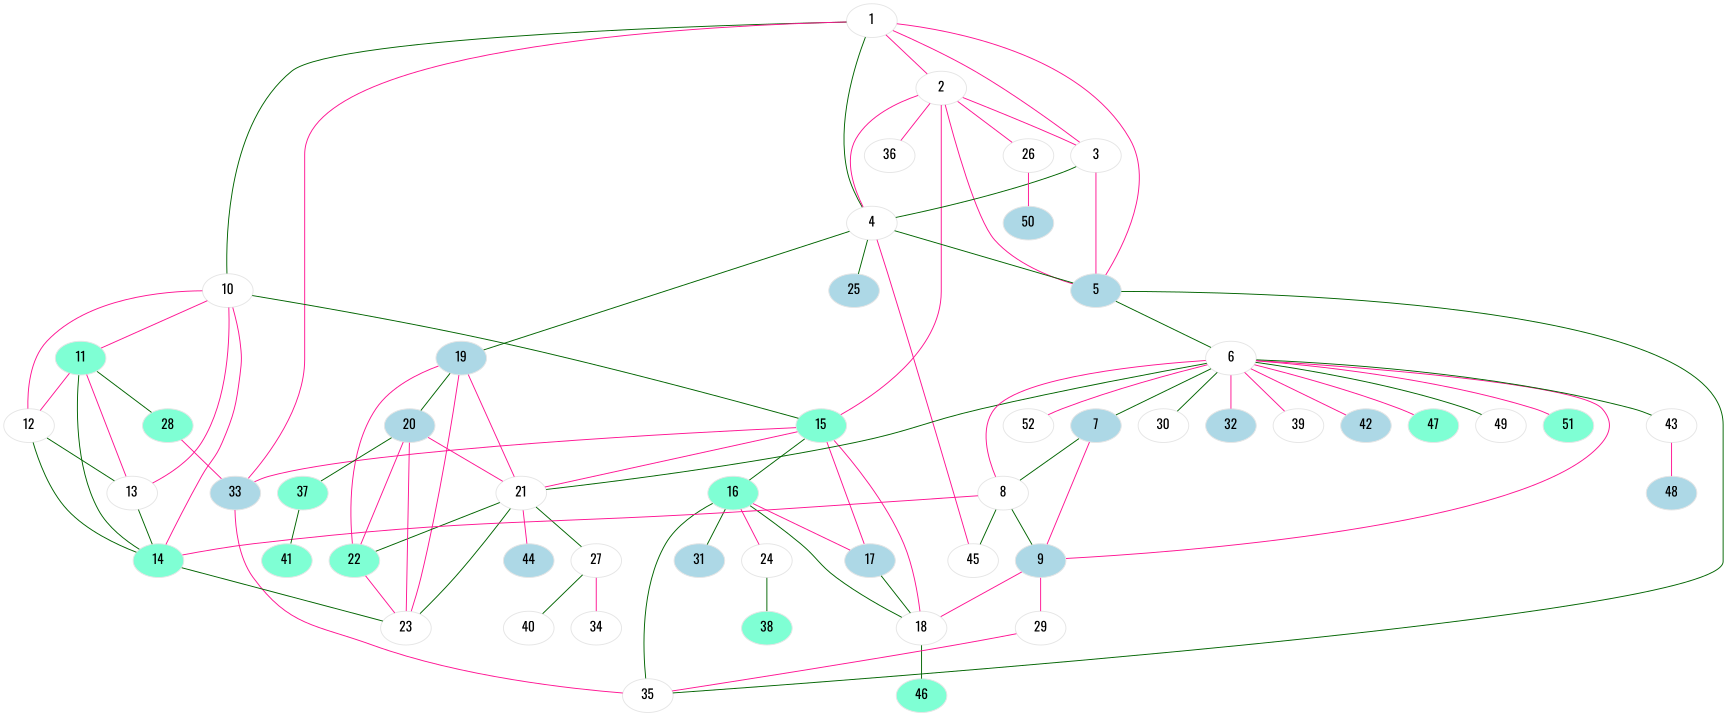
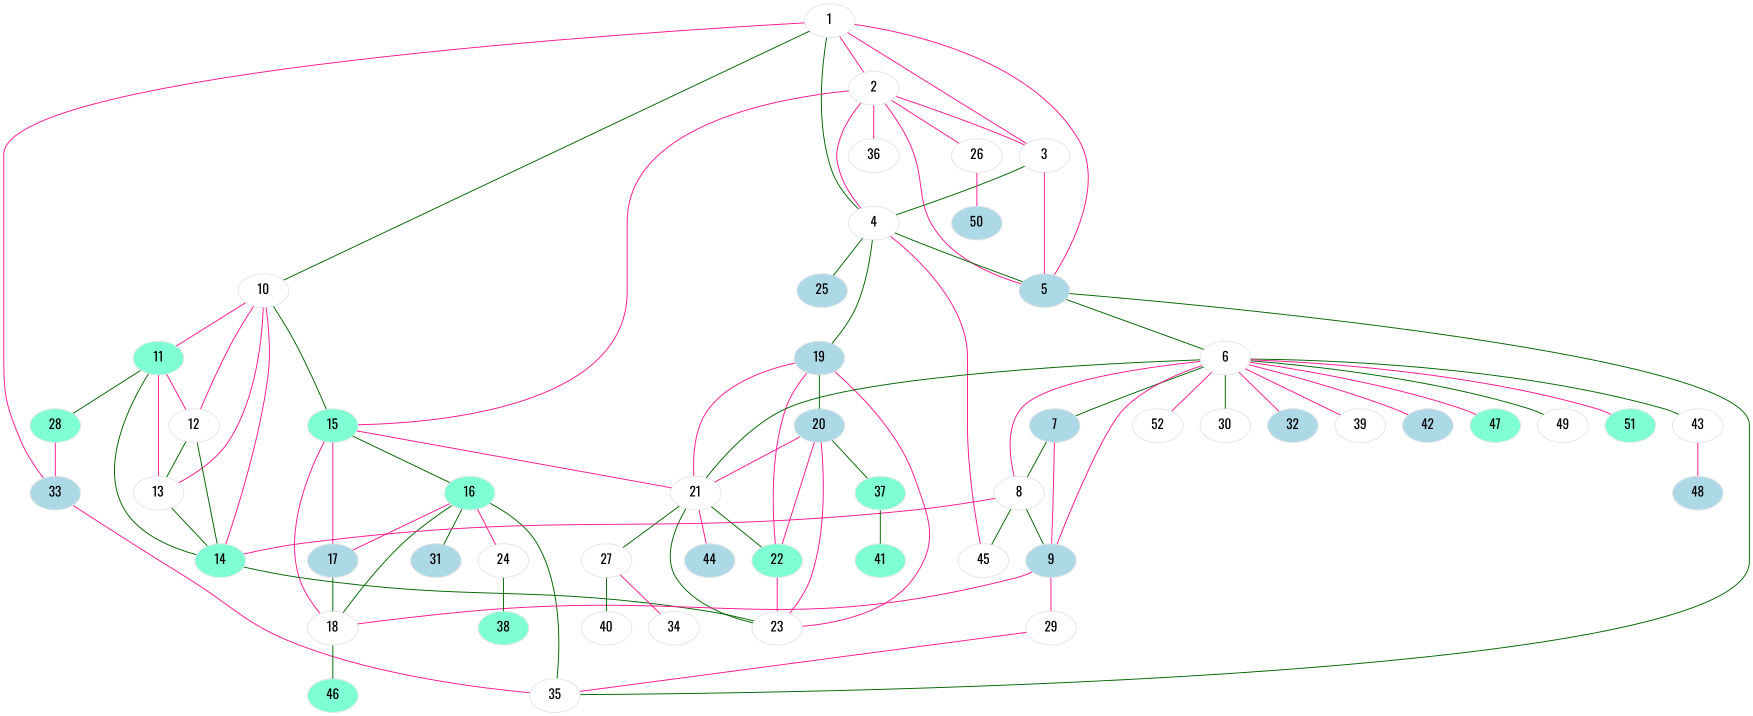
edge "15" -- "33": removed
